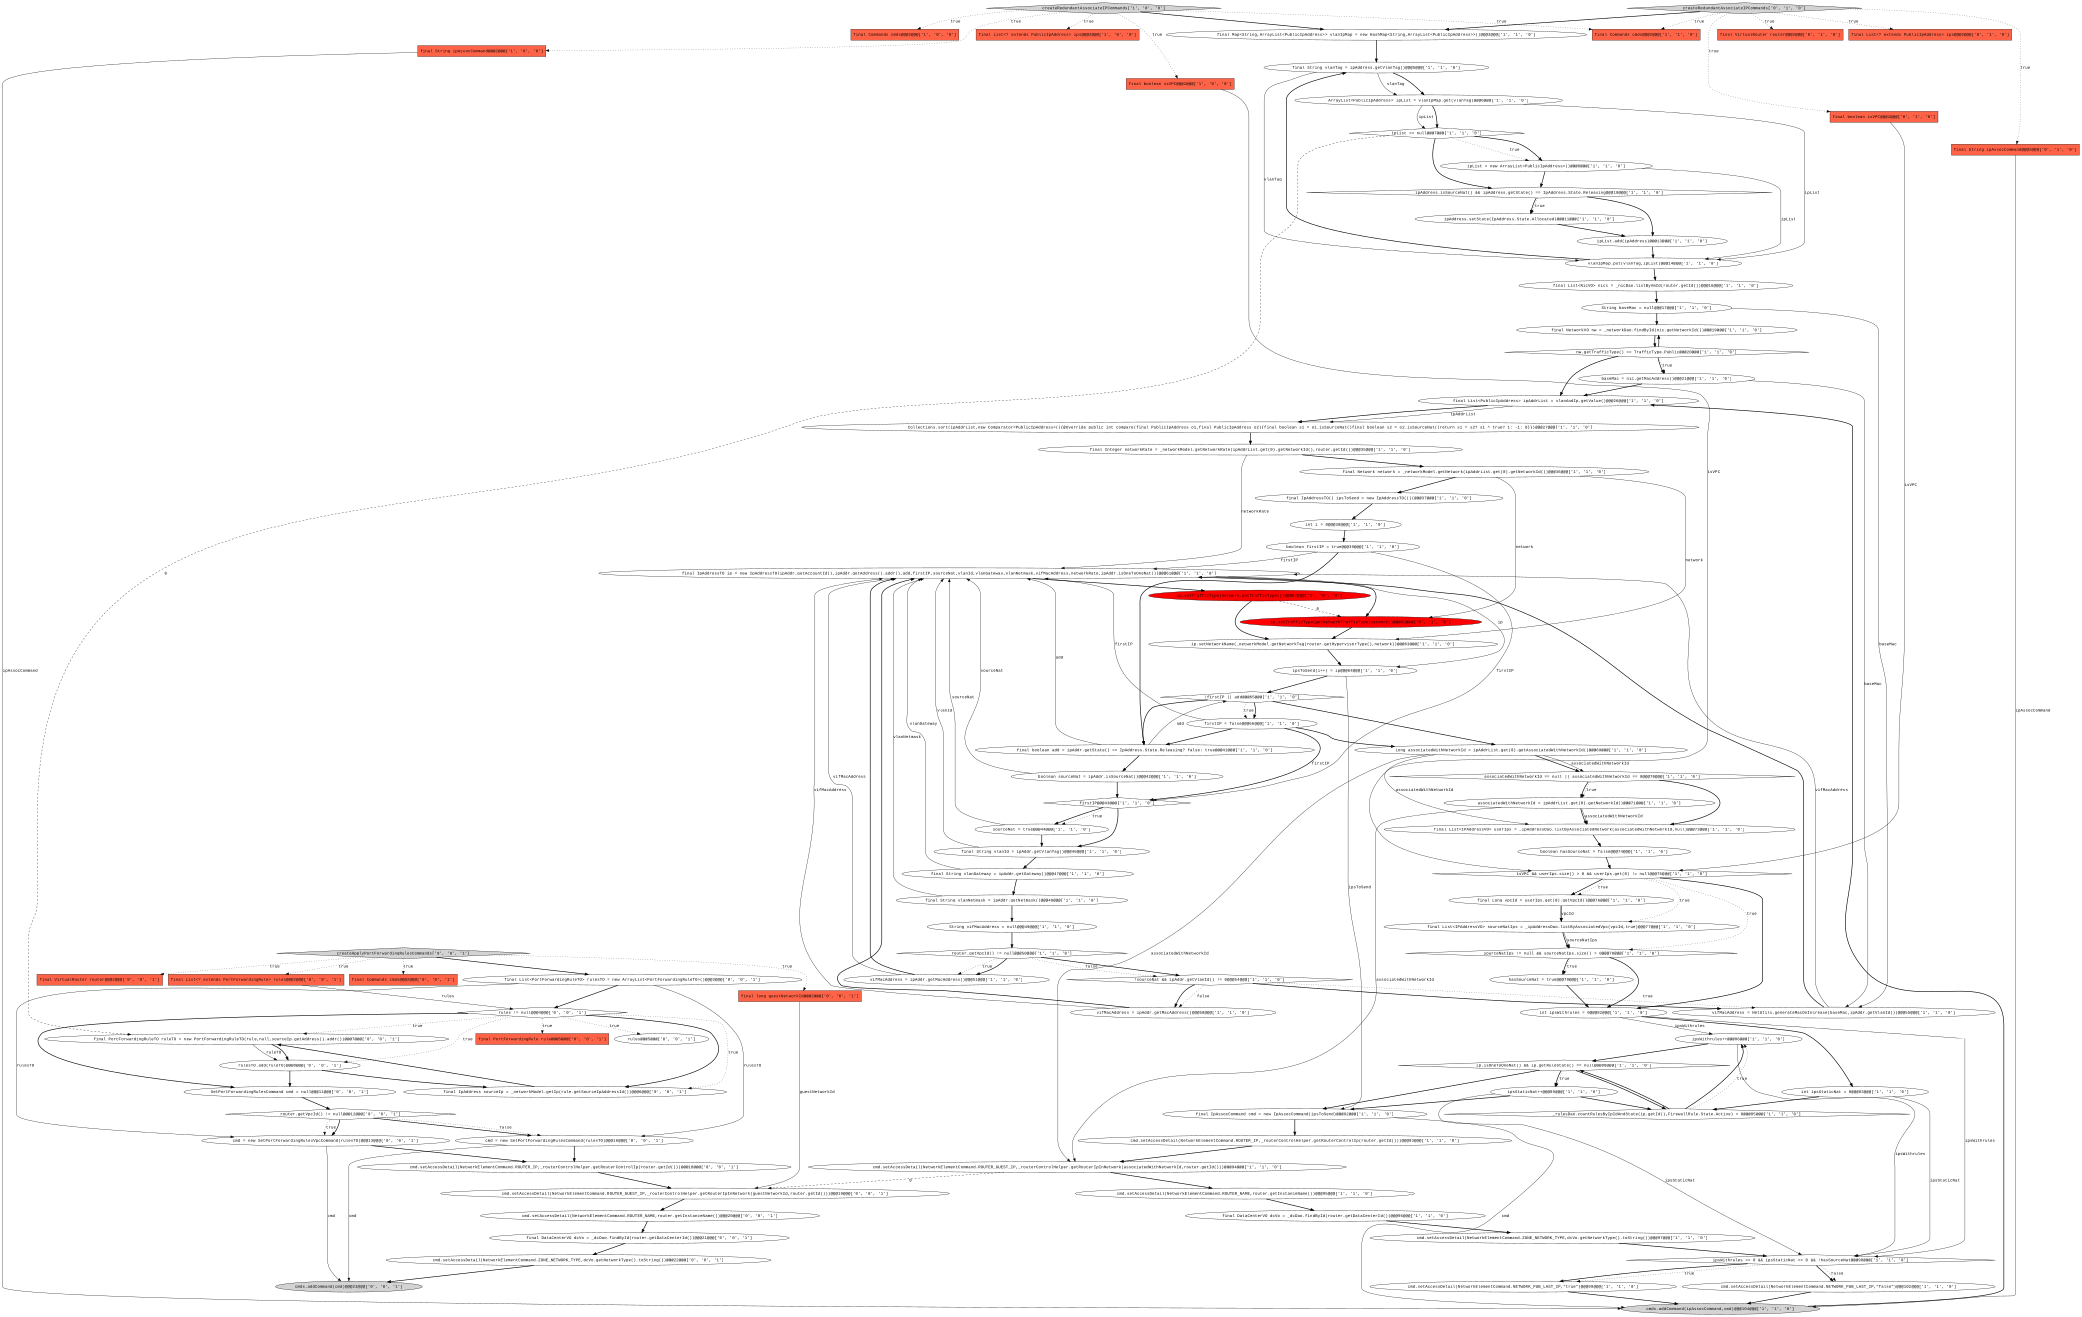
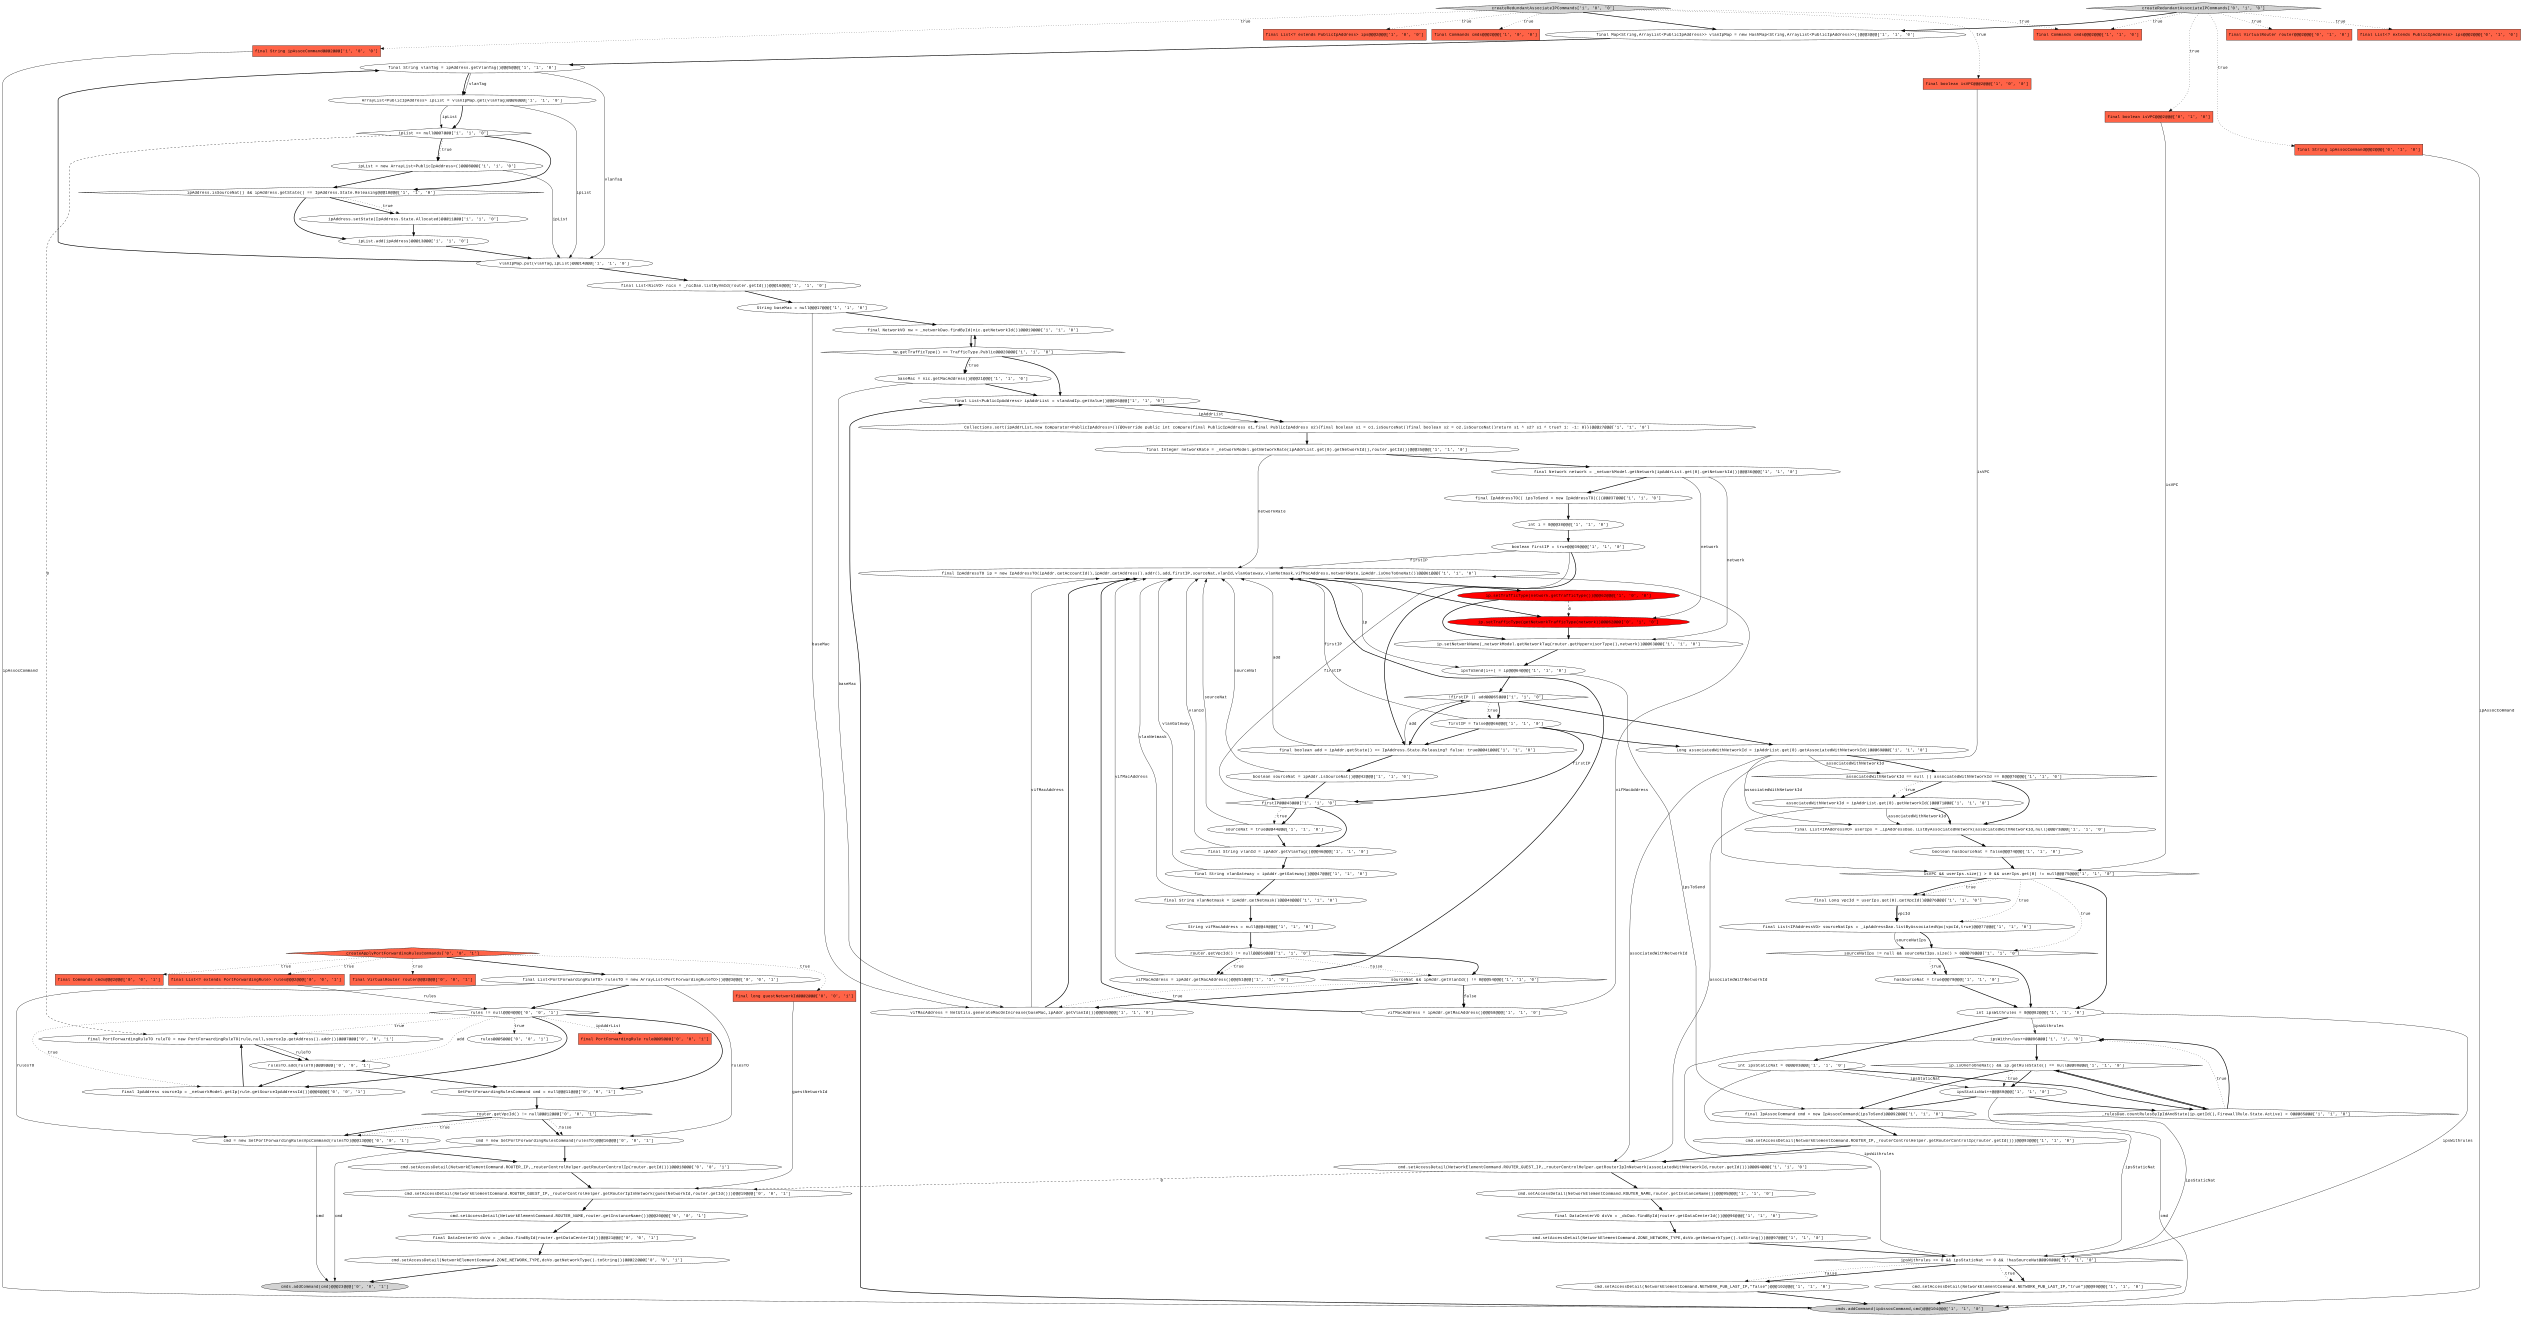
node "createApplyPortForwardingRulesCommands['0', '0', '1']": fillcolor lightgray -> tomato
edge "rules != null@@@4@@@['0', '0', '1']" -> "final PortForwardingRule rule@@@5@@@['0', '0', '1']": label "true" -> "ipAddrList"
edge "rules != null@@@4@@@['0', '0', '1']" -> "rulesTO.add(ruleTO)@@@8@@@['0', '0', '1']": label "true" -> "add"
edge "int ipsStaticNat = 0@@@83@@@['1', '1', '0']" -> "ipsStaticNat++@@@89@@@['1', '1', '0']": added, label "ipsStaticNat"
